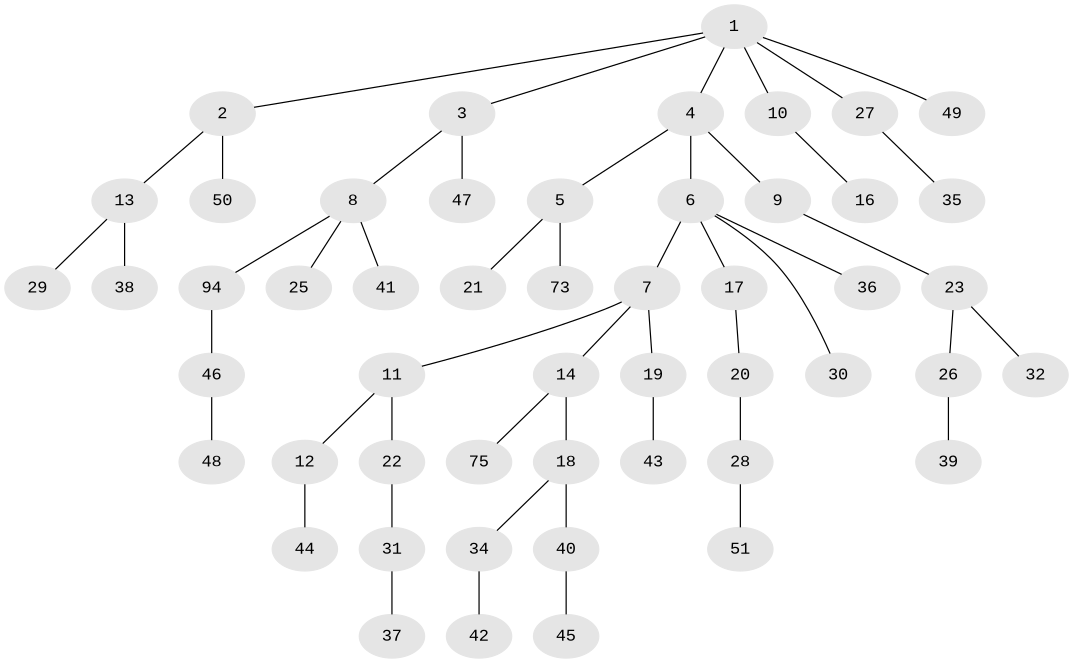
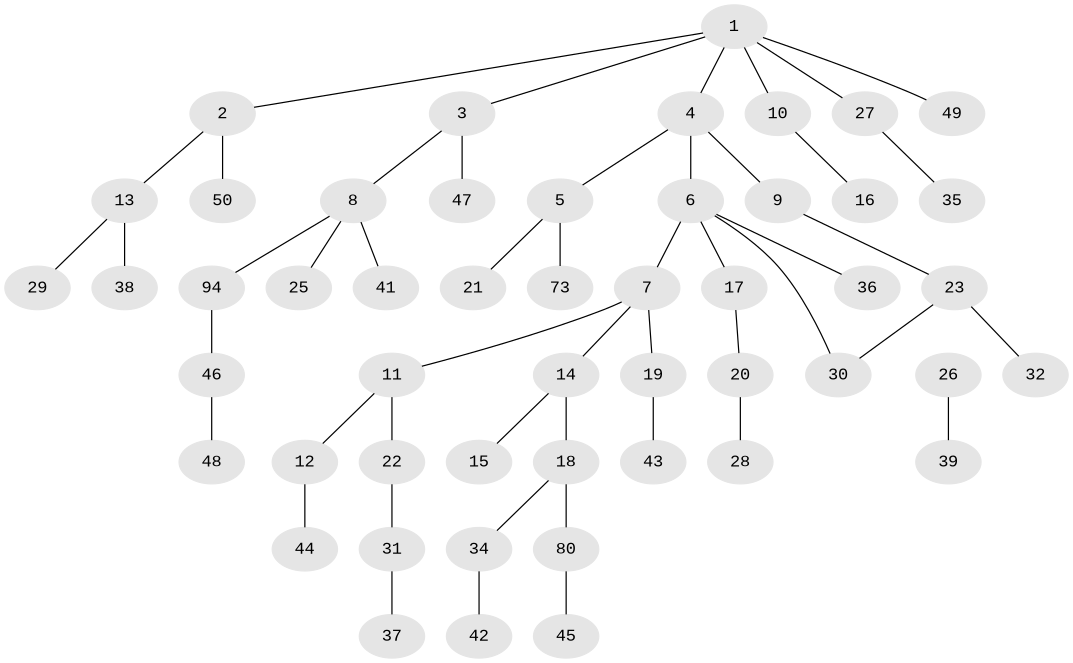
edge "23" -- "26": now "23" -- "30"
node "75": label "75" -> "15"
node "40": label "40" -> "80"
node "51": removed
